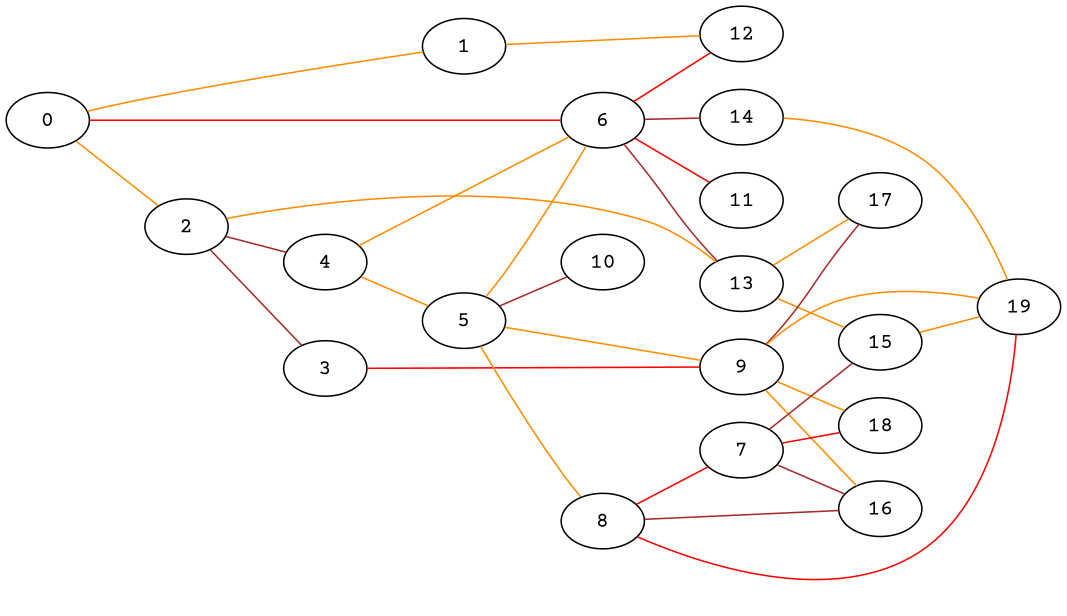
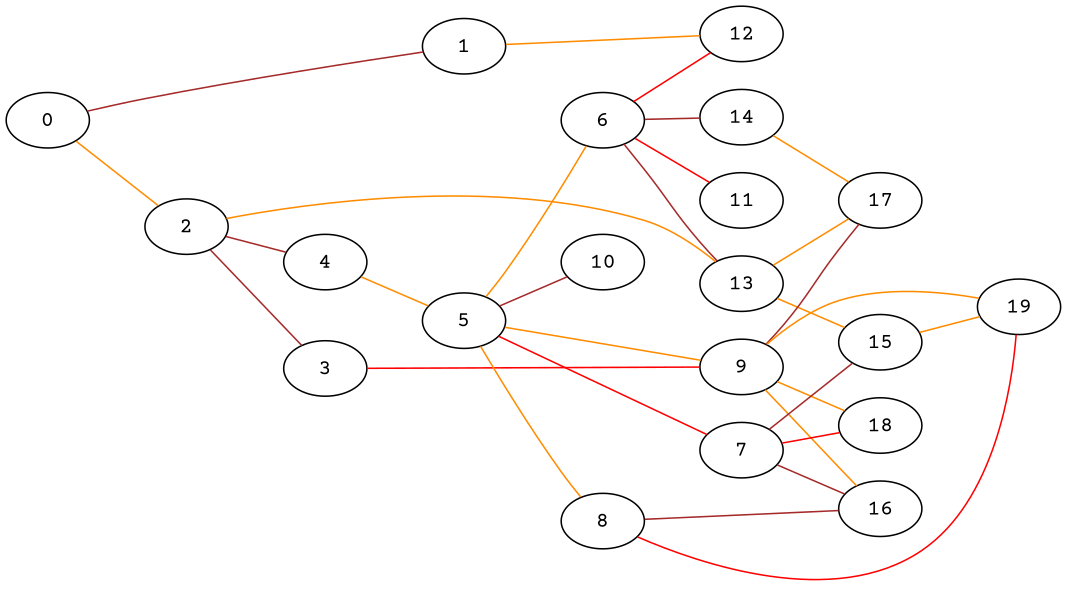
edge "1" -- "0": color darkorange -> brown
edge "0" -- "6": removed
edge "14" -- "19": now "14" -- "17"
edge "6" -- "4": removed
edge "7" -- "8": now "7" -- "5"
